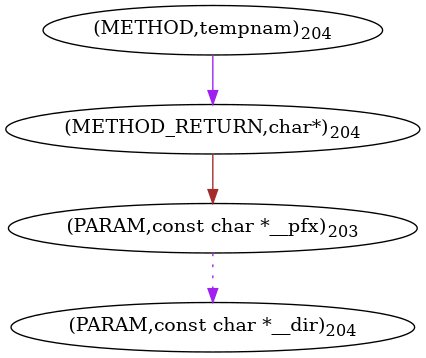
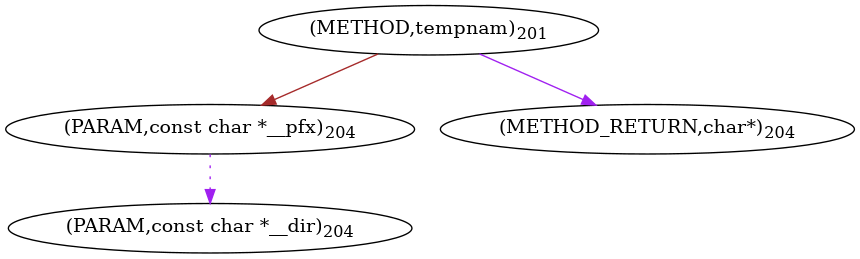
node "(METHOD,tempnam)": text "204" -> "201"
edge "(METHOD_RETURN,char*)" -> "(PARAM,const char *__pfx)": now "(METHOD,tempnam)" -> "(PARAM,const char *__pfx)"
node "(PARAM,const char *__pfx)": text "203" -> "204"
